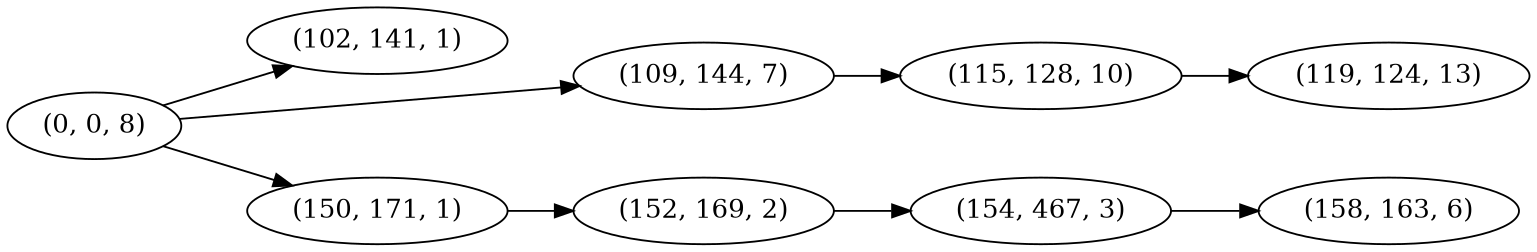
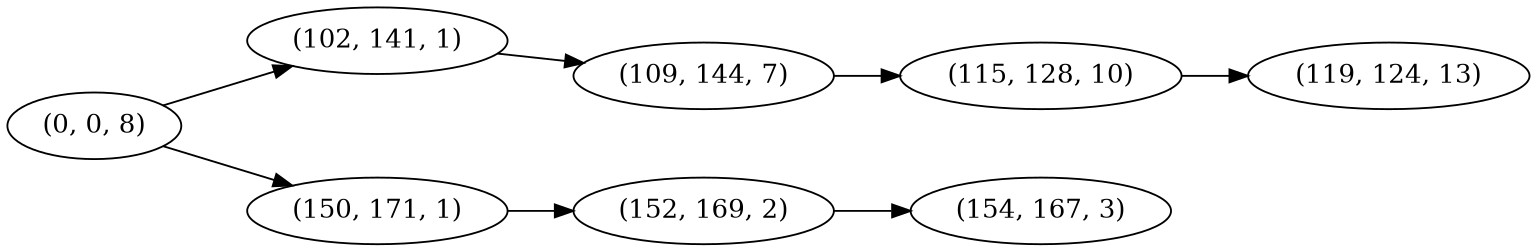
edge "(0, 0, 8)" -> "(109, 144, 7)": now "(102, 141, 1)" -> "(109, 144, 7)"
node "(154, 467, 3)": label "(154, 467, 3)" -> "(154, 167, 3)"
node "(158, 163, 6)": removed
